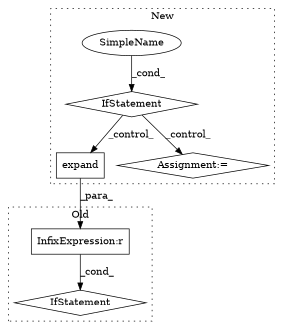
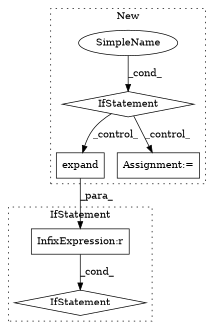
node "Assignment:=": shape diamond -> box
cluster "Old": label "Old" -> "IfStatement"
